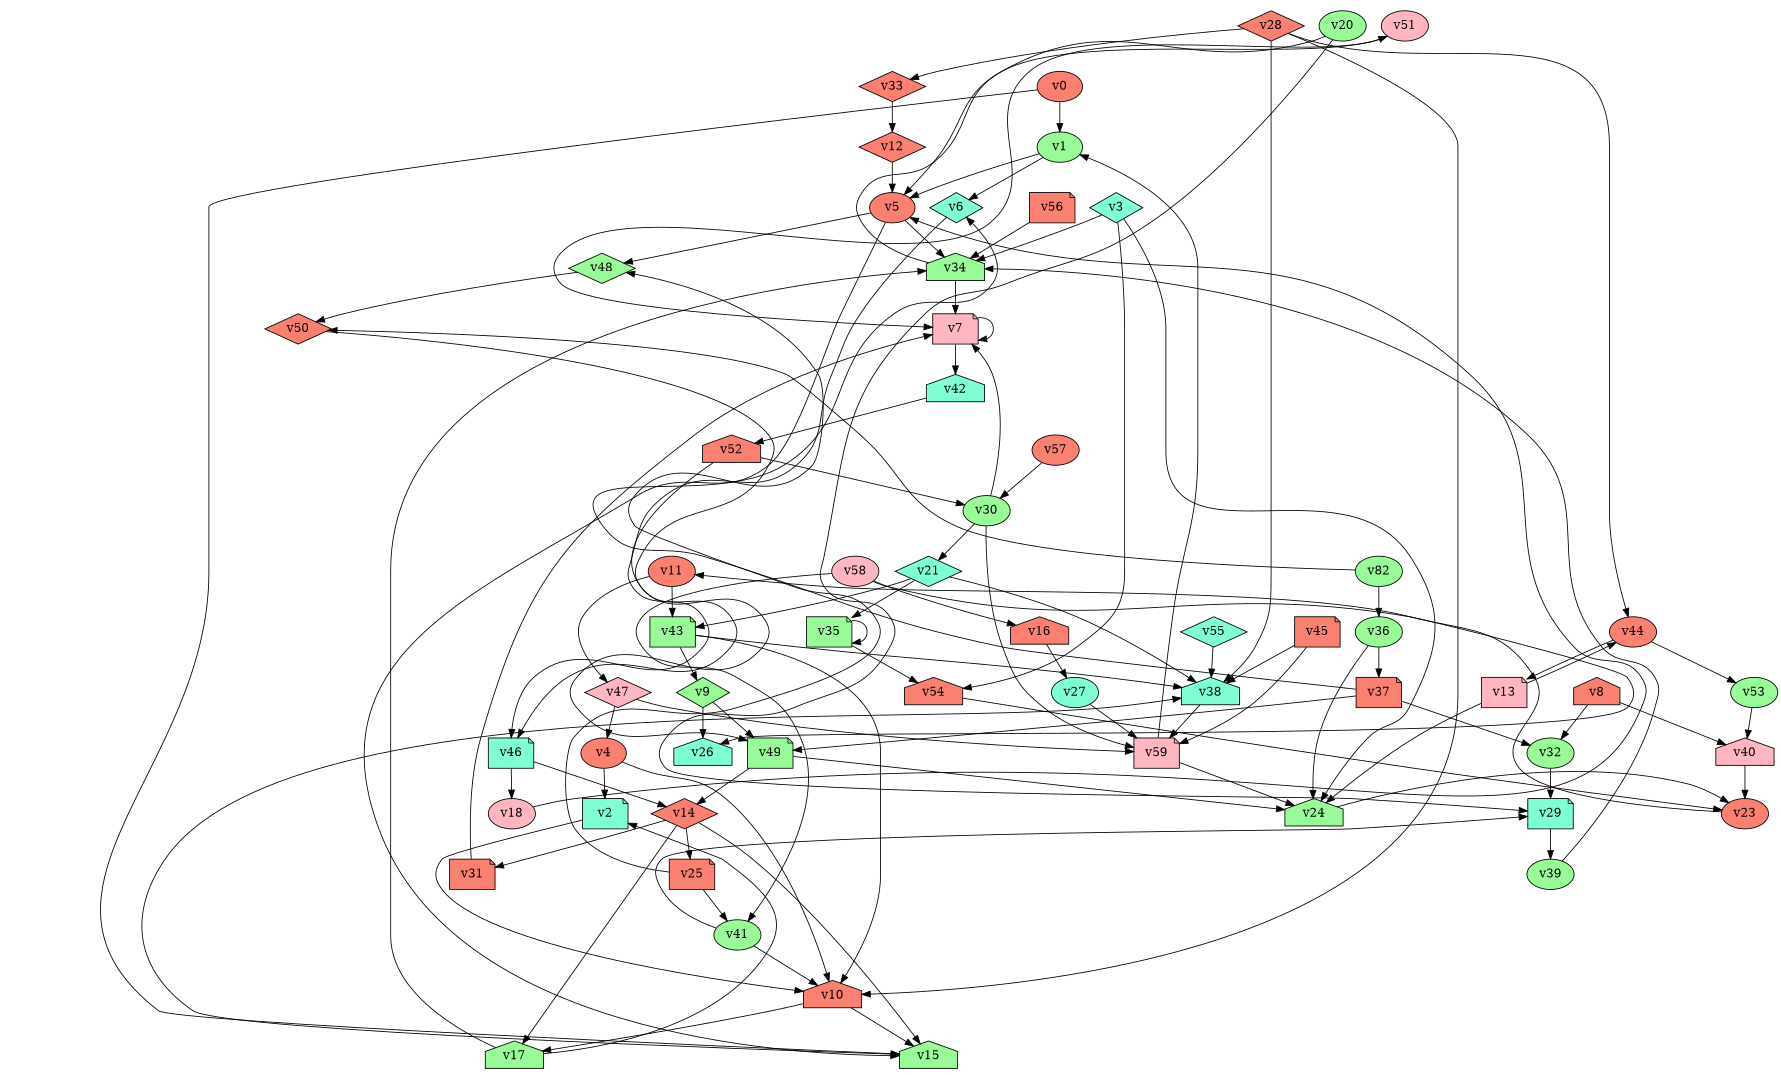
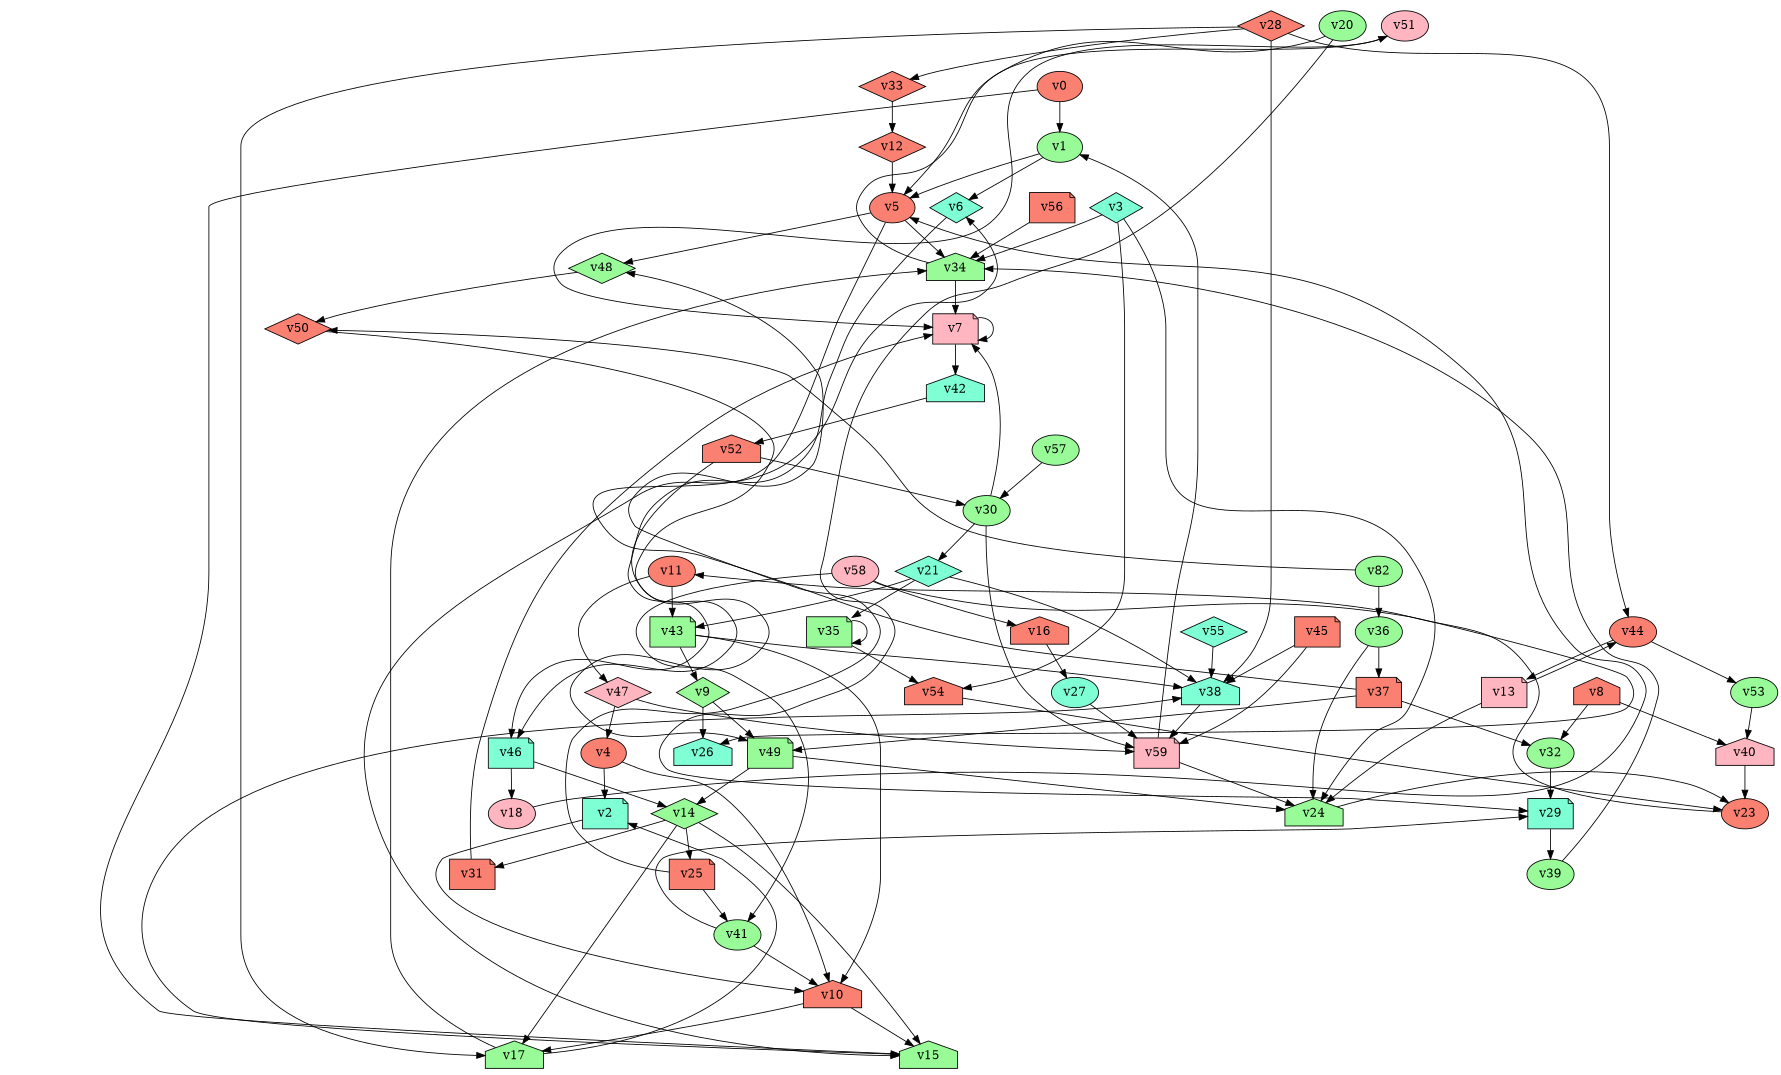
node "v57": fillcolor salmon -> palegreen
edge "v28" -> "v10": now "v28" -> "v17"
node "v14": fillcolor salmon -> palegreen
